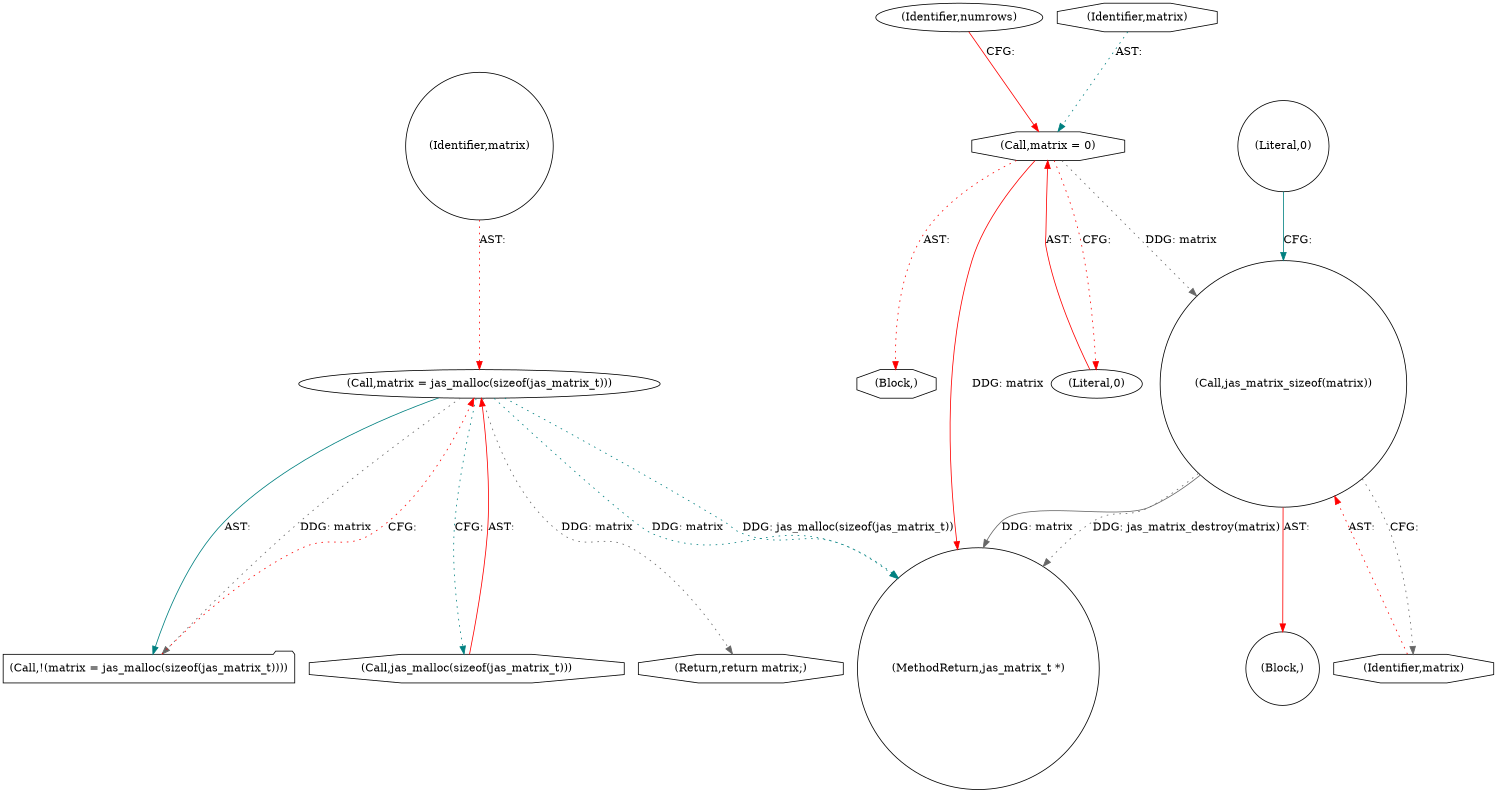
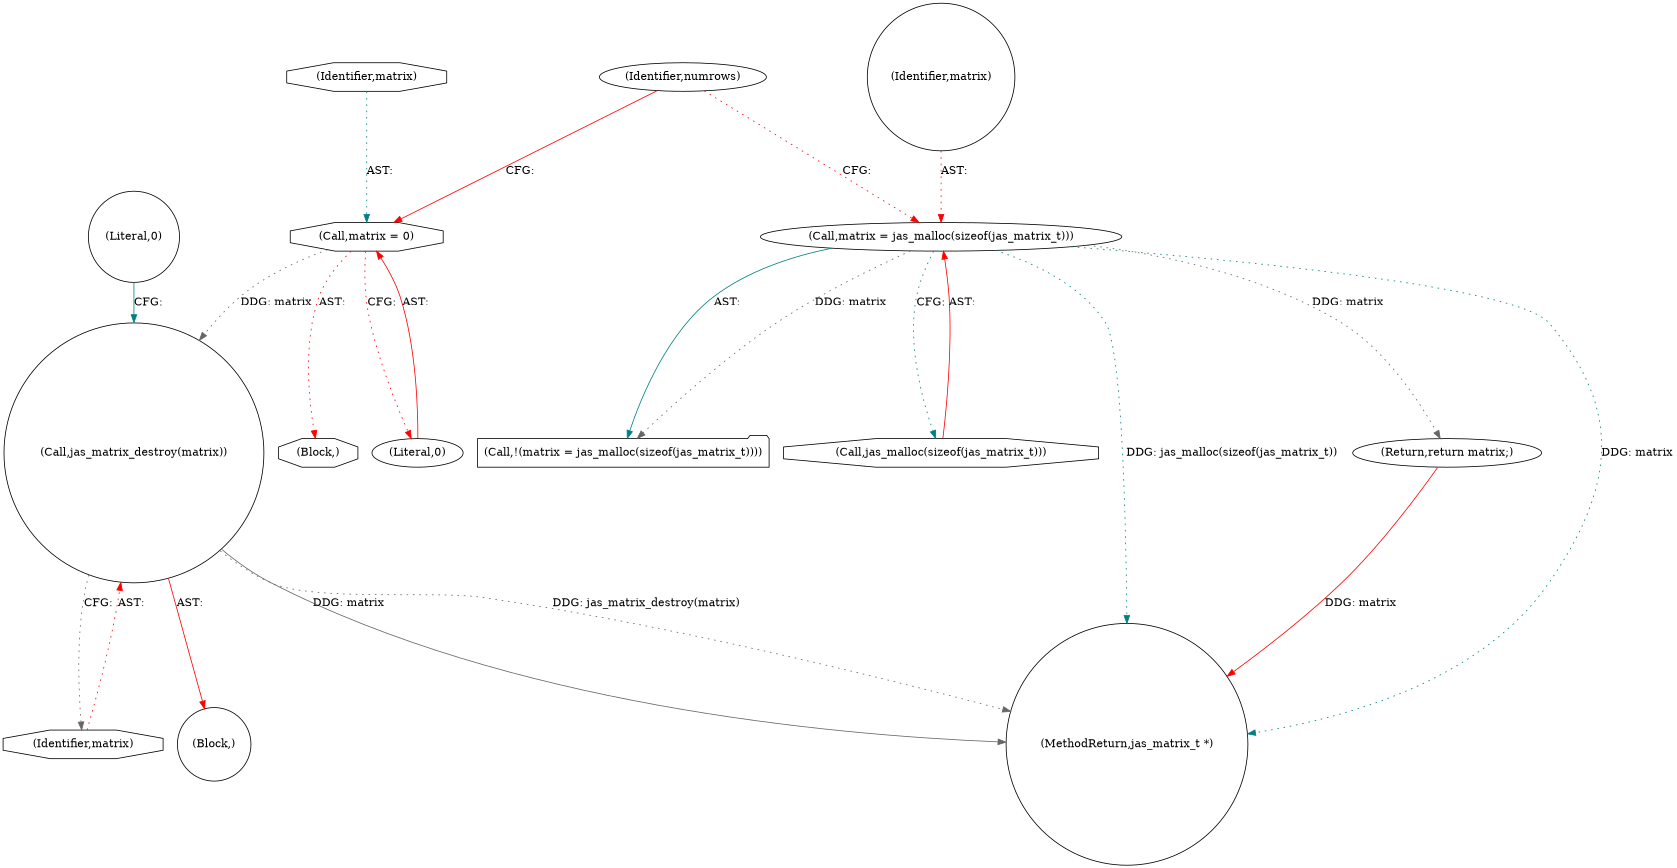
edge "(Call,matrix = 0)" -> "(MethodReturn,jas_matrix_t *)": now "(Return,return matrix;)" -> "(MethodReturn,jas_matrix_t *)"
node "(Call,jas_matrix_sizeof(matrix))": label "(Call,jas_matrix_sizeof(matrix))" -> "(Call,jas_matrix_destroy(matrix))"
edge "(Call,!(matrix = jas_malloc(sizeof(jas_matrix_t))))" -> "(Call,matrix = jas_malloc(sizeof(jas_matrix_t)))": now "(Identifier,numrows)" -> "(Call,matrix = jas_malloc(sizeof(jas_matrix_t)))"
node "(Return,return matrix;)": shape octagon -> ellipse
